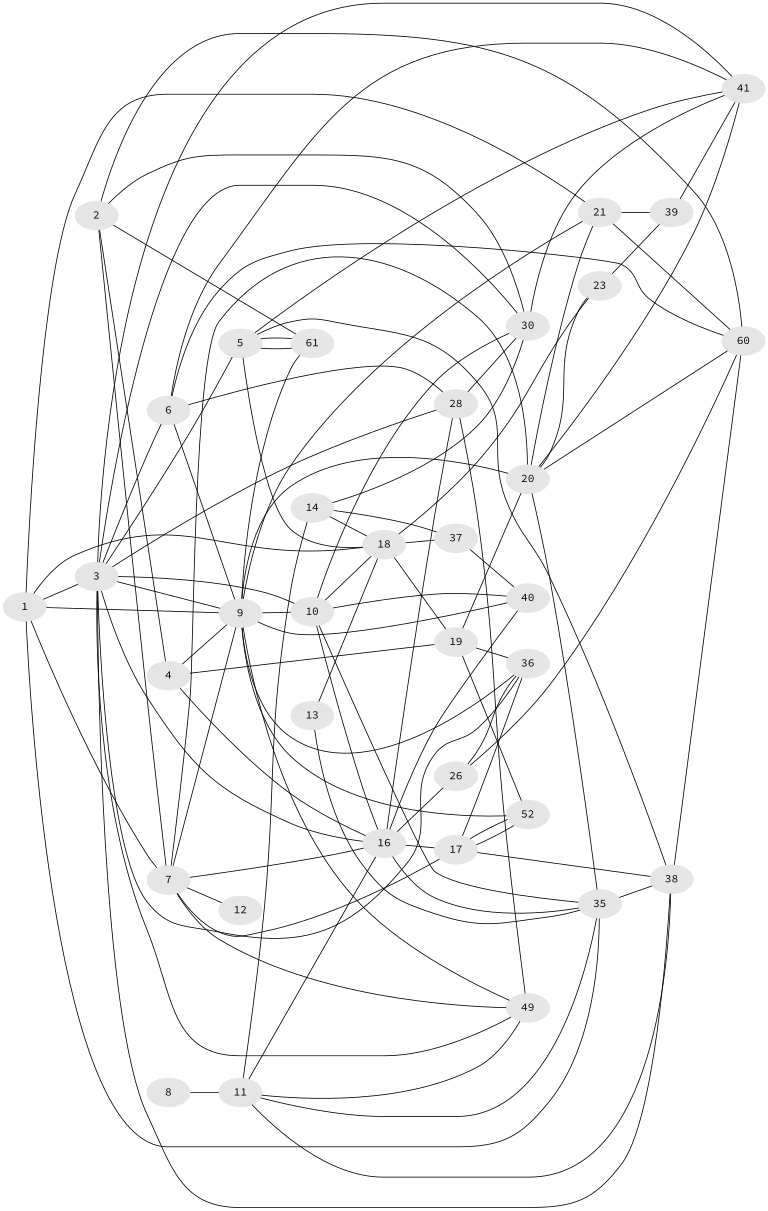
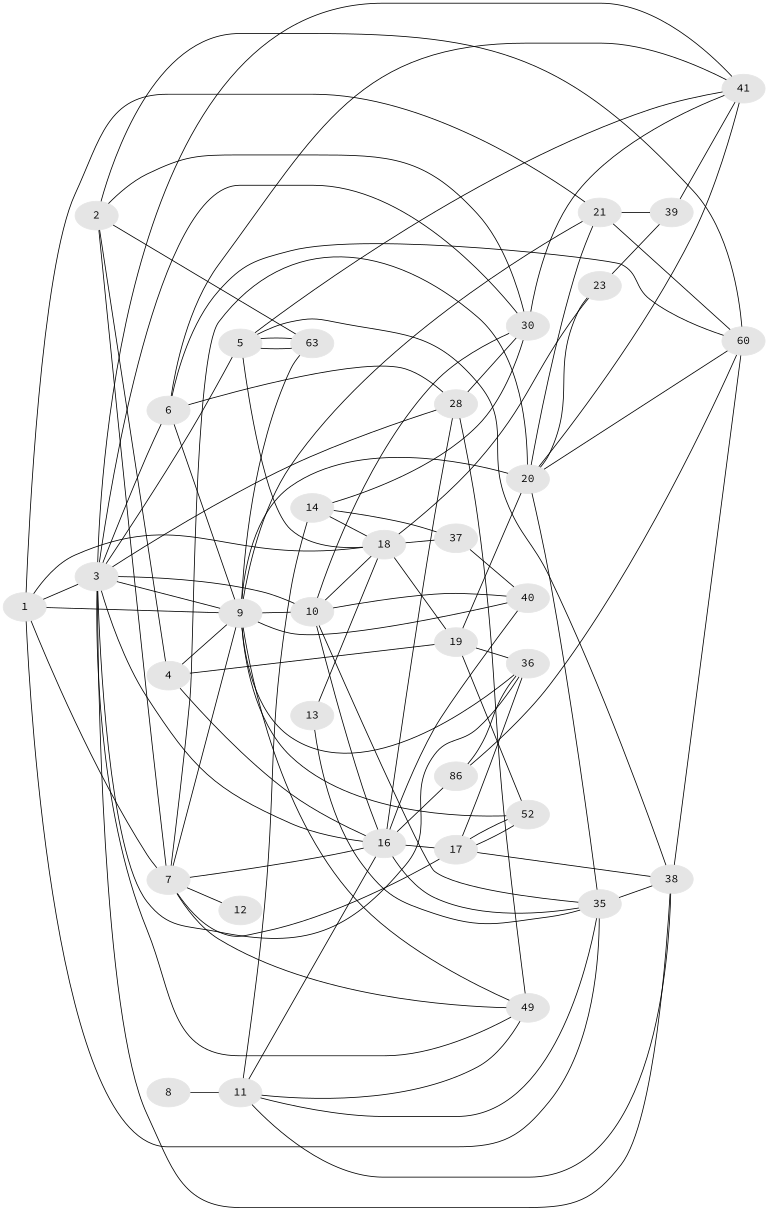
node "61": label "61" -> "63"
node "26": label "26" -> "86"
